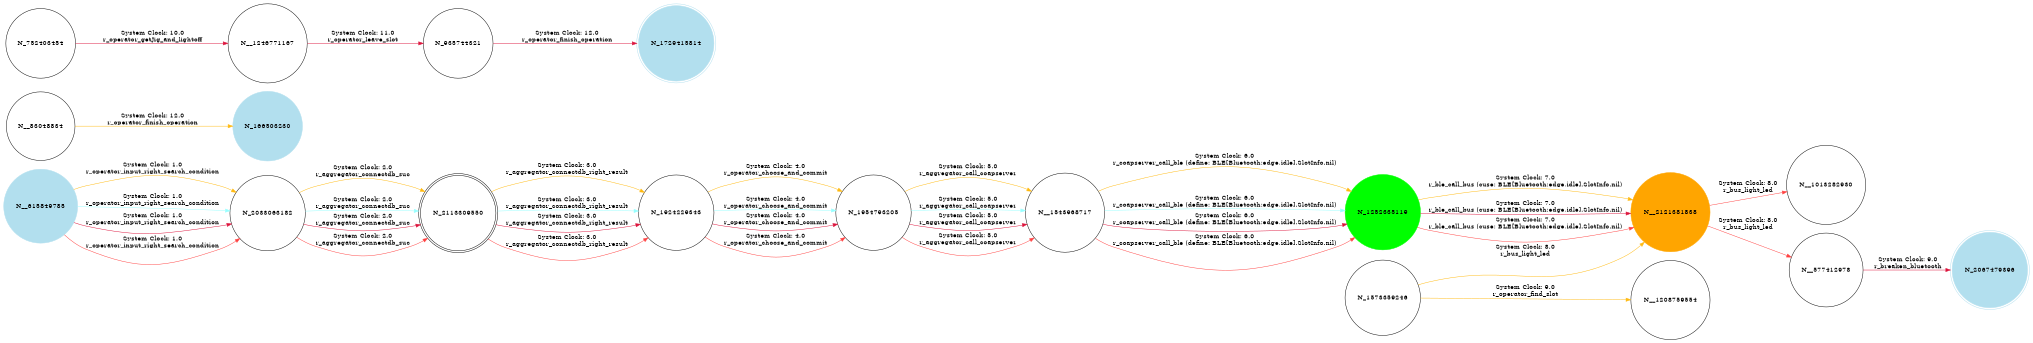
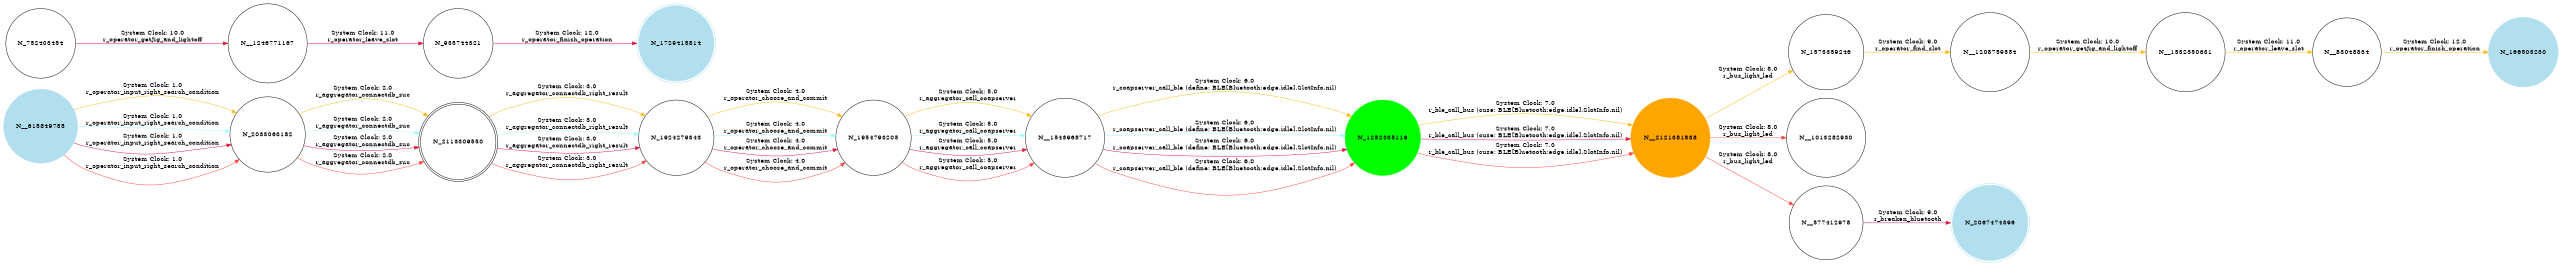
node "N__1532350631": added
node "N_1924229343": label "N_1924229343" -> "N_1924279343"
node "N_2067479396": label "N_2067479396" -> "N_2067474396"
edge "N_1573359246" -> "N__2121381838": reversed
